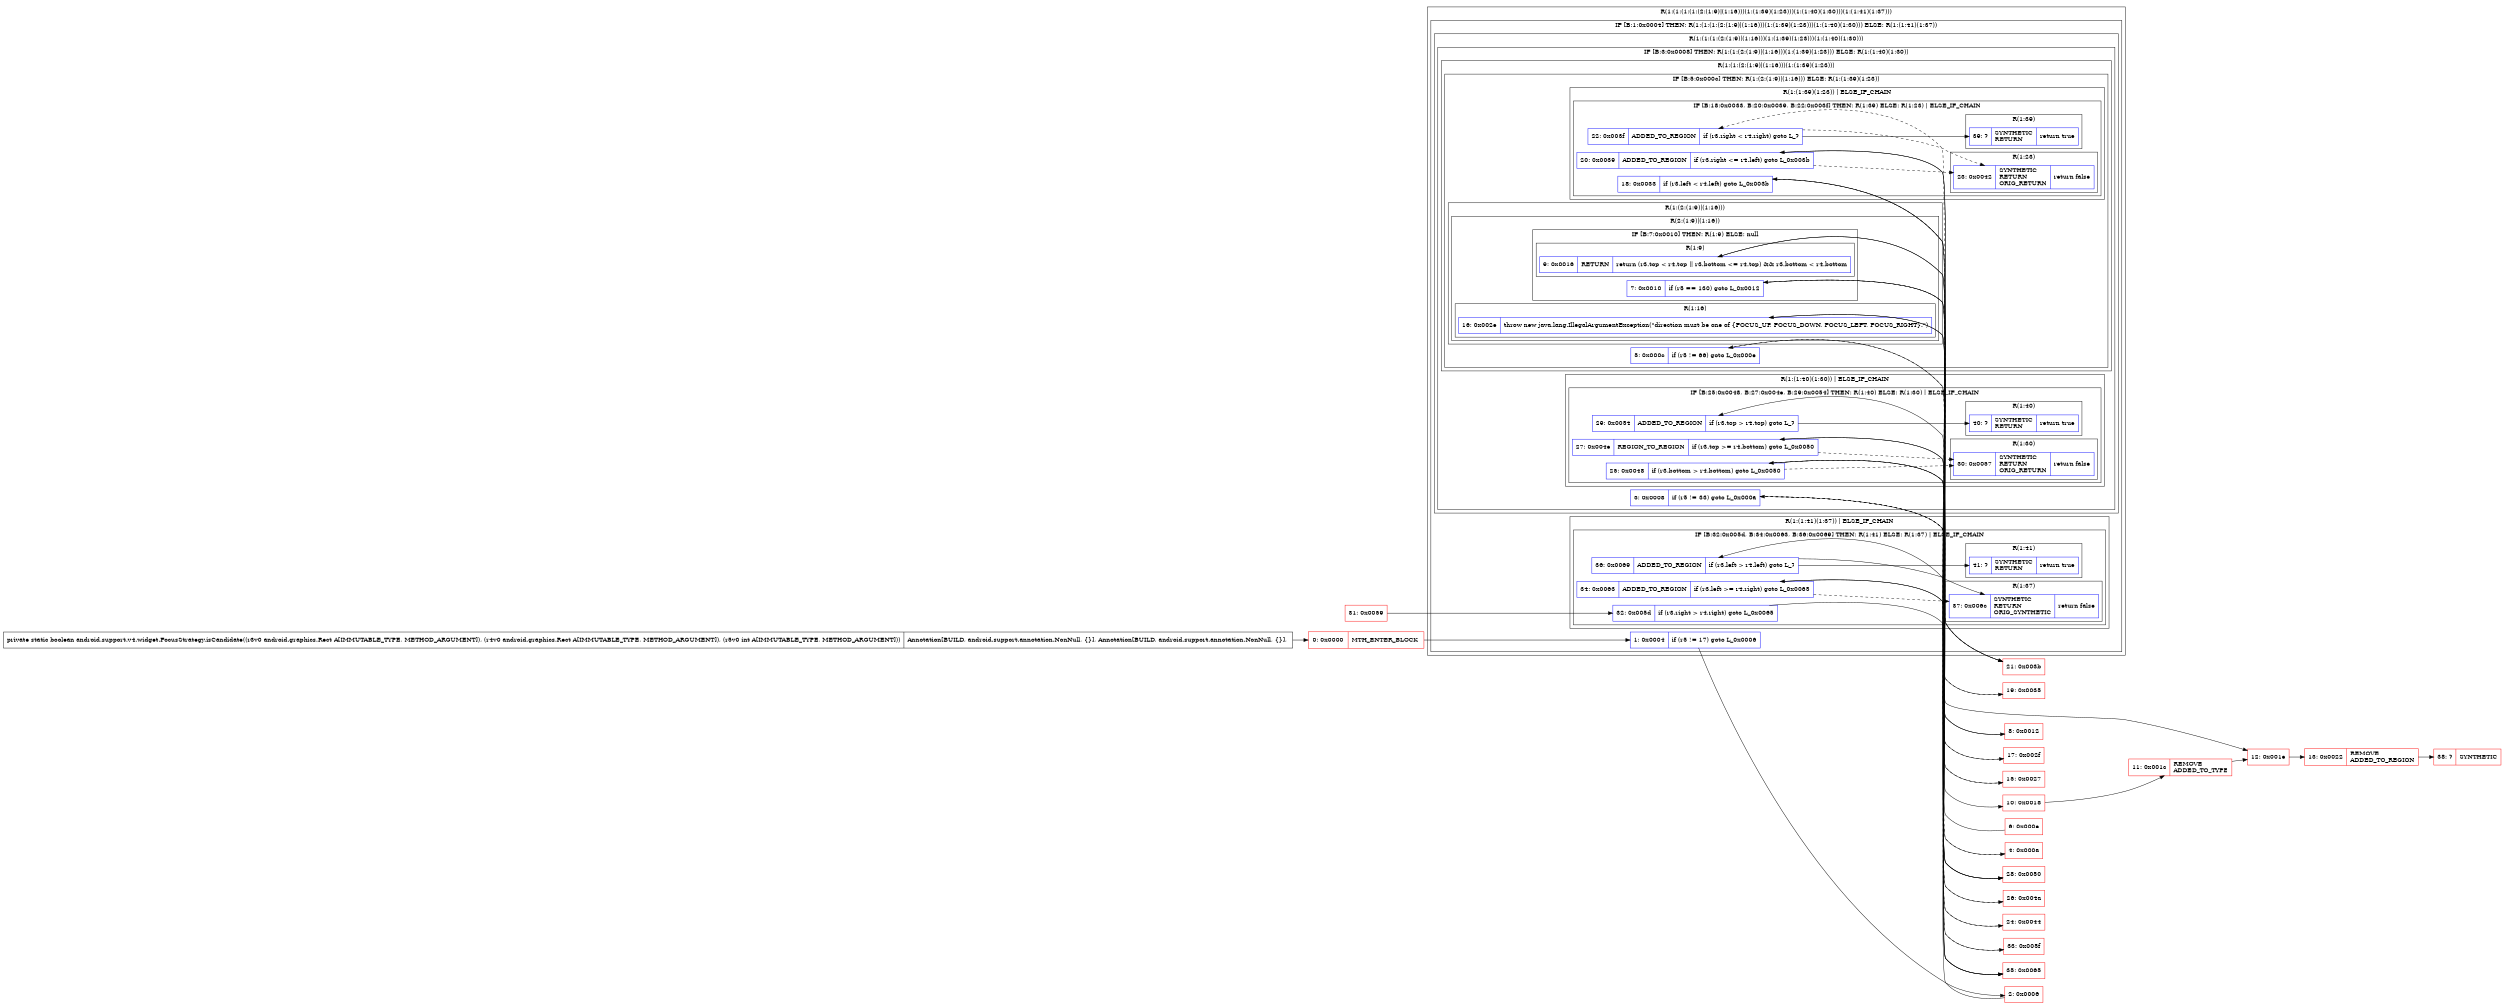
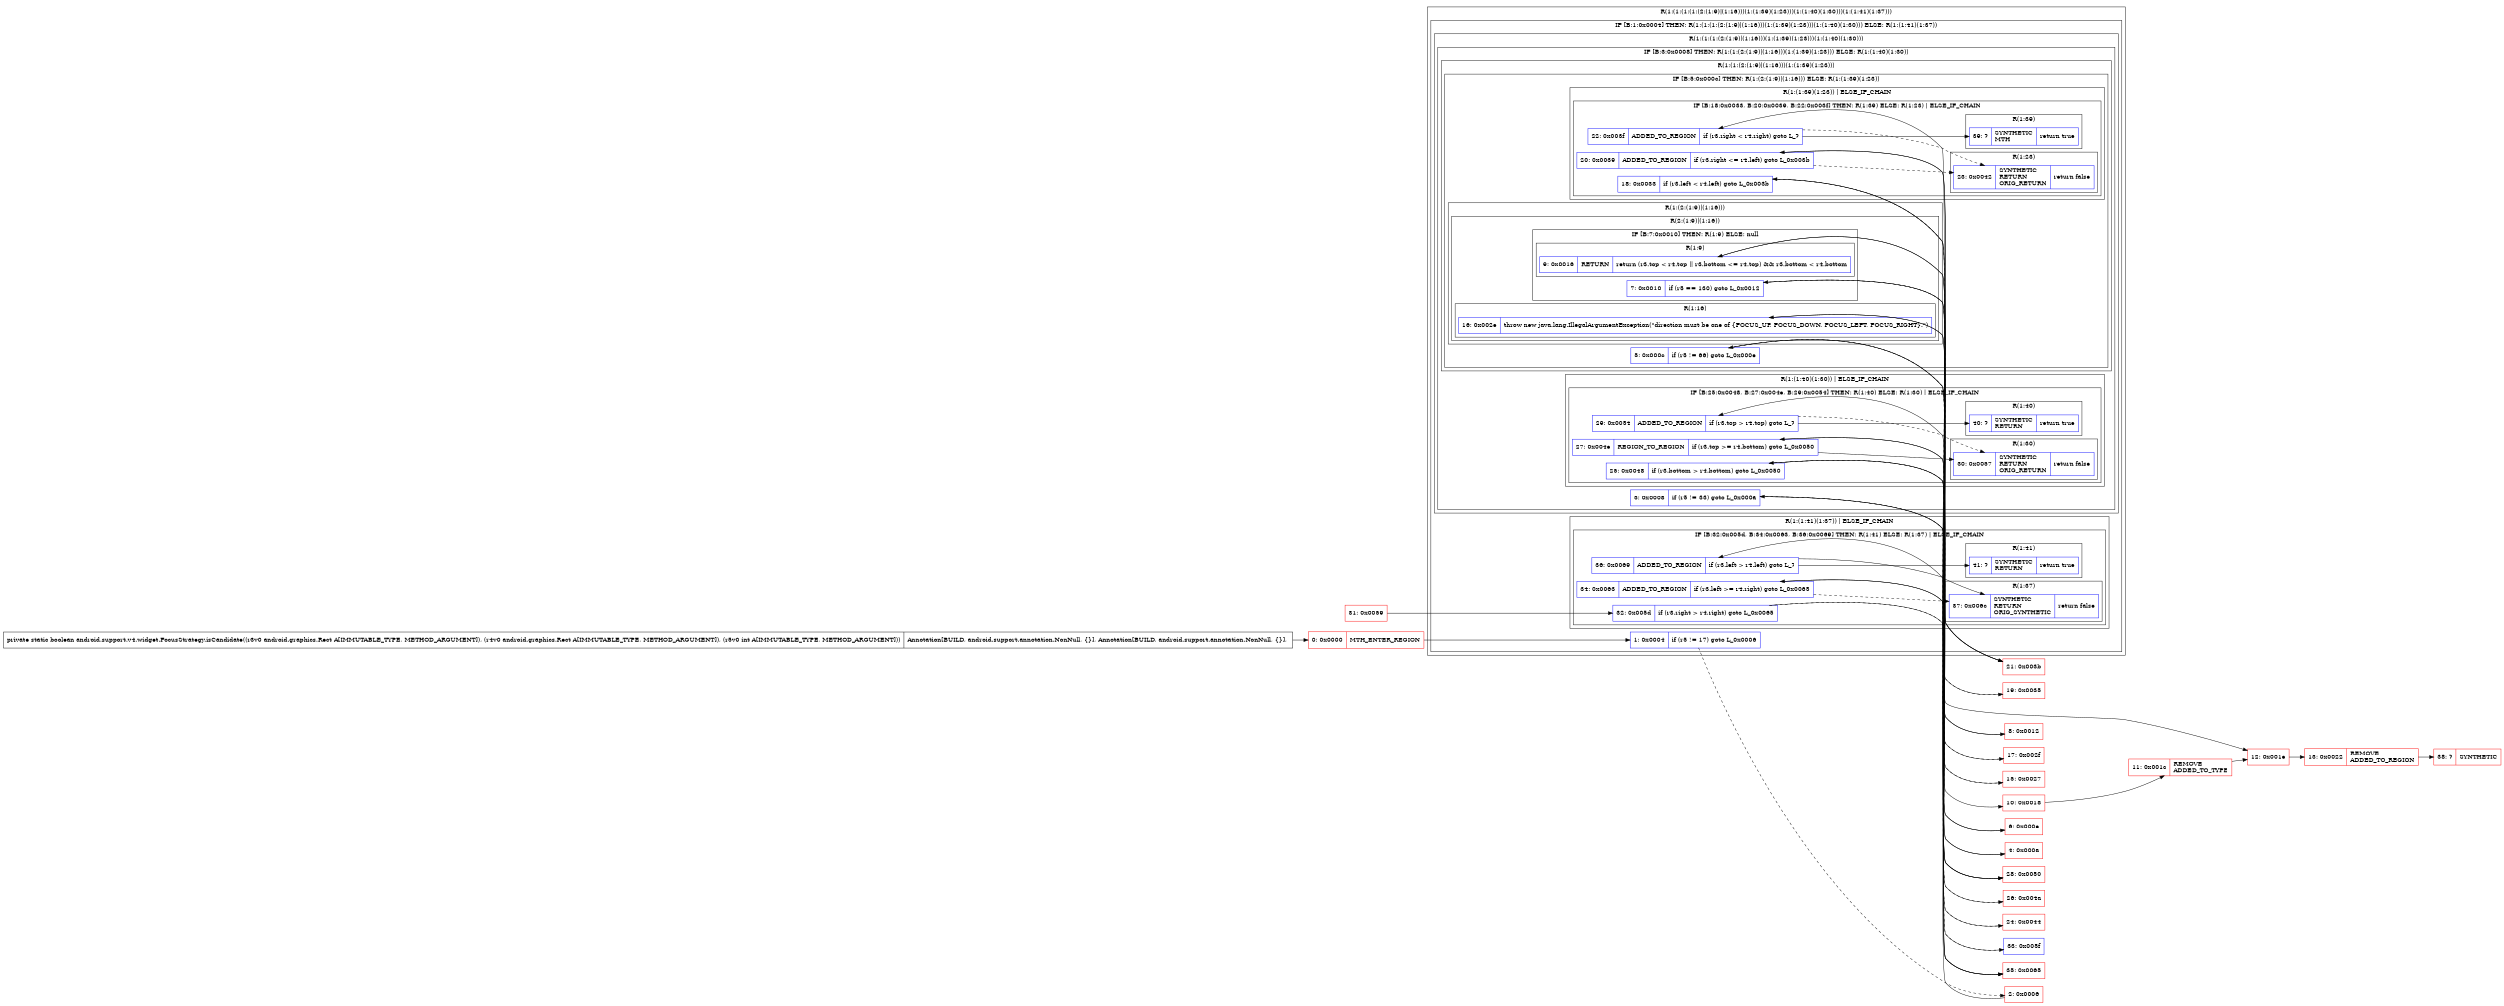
edge "21: 0x003b" -> "22: 0x003f": style dashed -> solid
node "39: ?": text "RETURN" -> "MTH"
edge "27: 0x004e" -> "30: 0x0057": style dashed -> solid
edge "25: 0x0048" -> "30: 0x0057": now "29: 0x0054" -> "30: 0x0057"
edge "5: 0x000c" -> "6: 0x000e": added
edge "3: 0x0008" -> "4: 0x000a": style dashed -> solid
node "0: 0x0000": text "MTH_ENTER_BLOCK" -> "MTH_ENTER_REGION"
edge "3: 0x0008" -> "33: 0x005f": now "32: 0x005d" -> "33: 0x005f"
edge "1: 0x0004" -> "2: 0x0006": style solid -> dashed
node "33: 0x005f": color red -> blue
